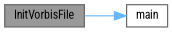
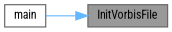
edge "InitVorbisFile" -> "main": reversed
